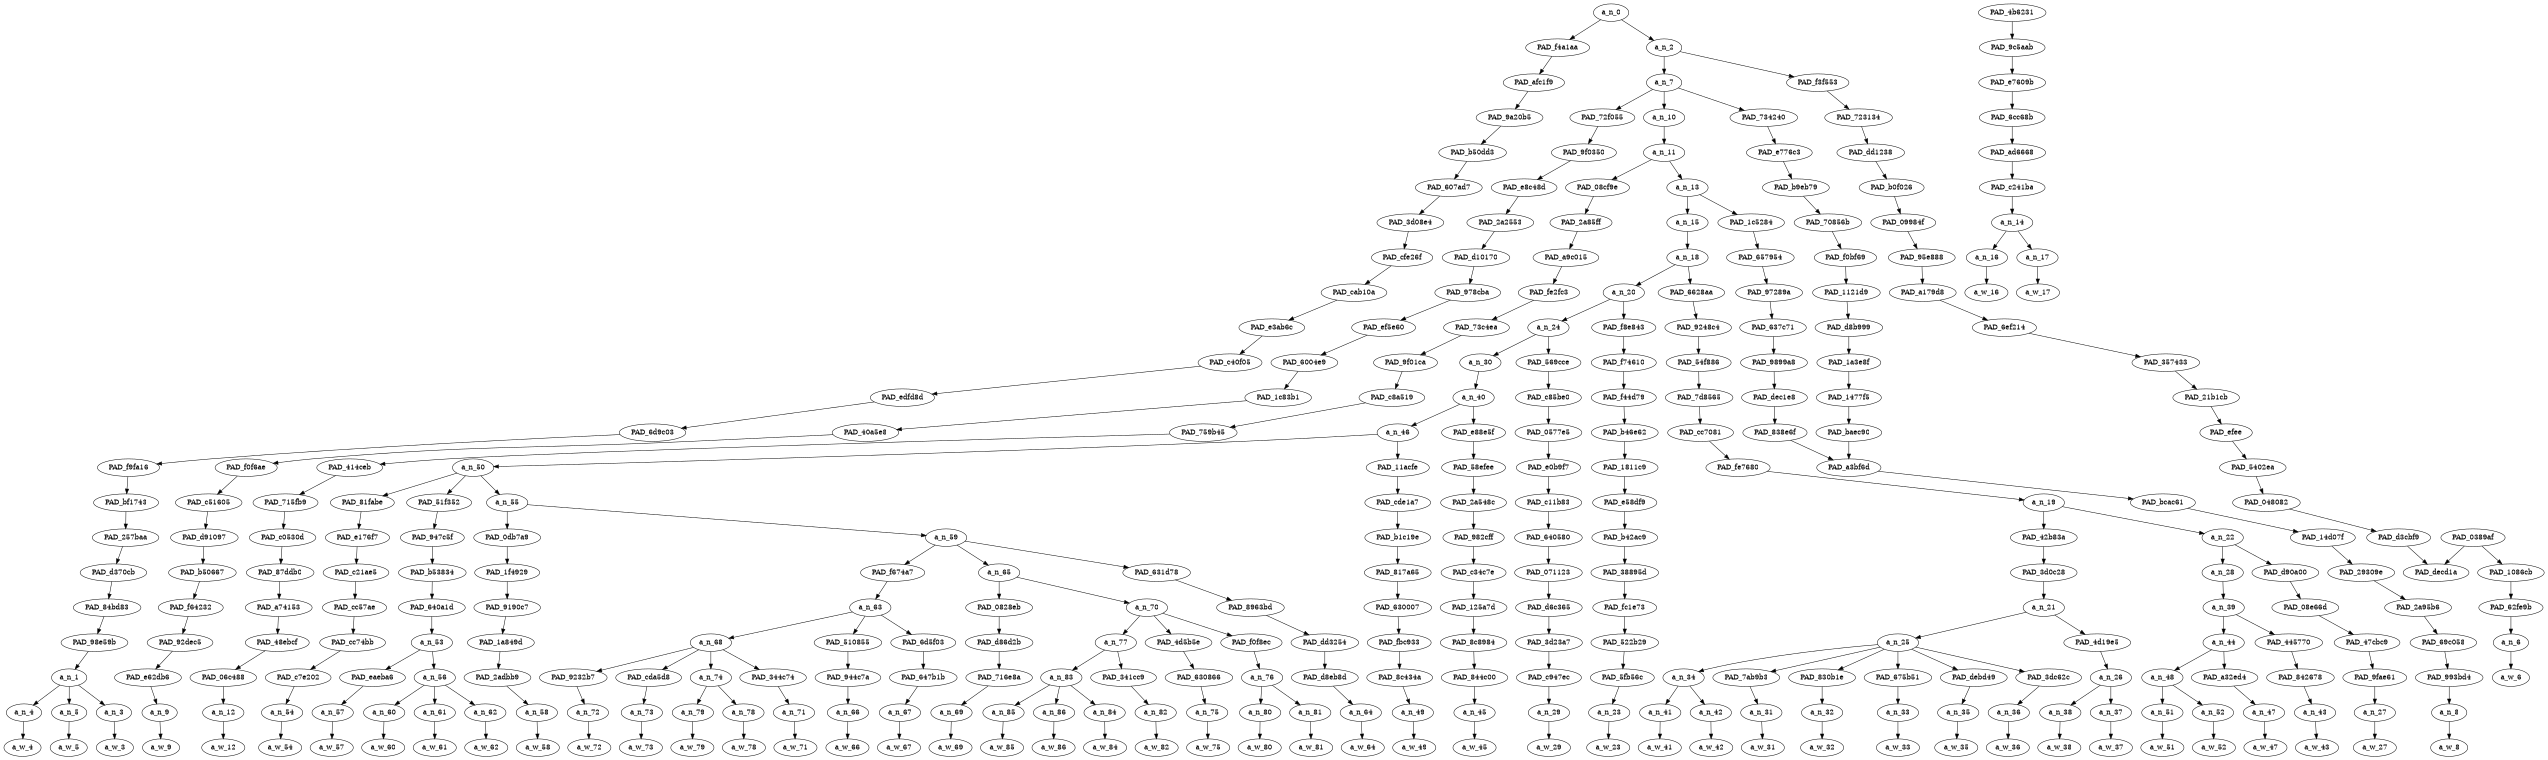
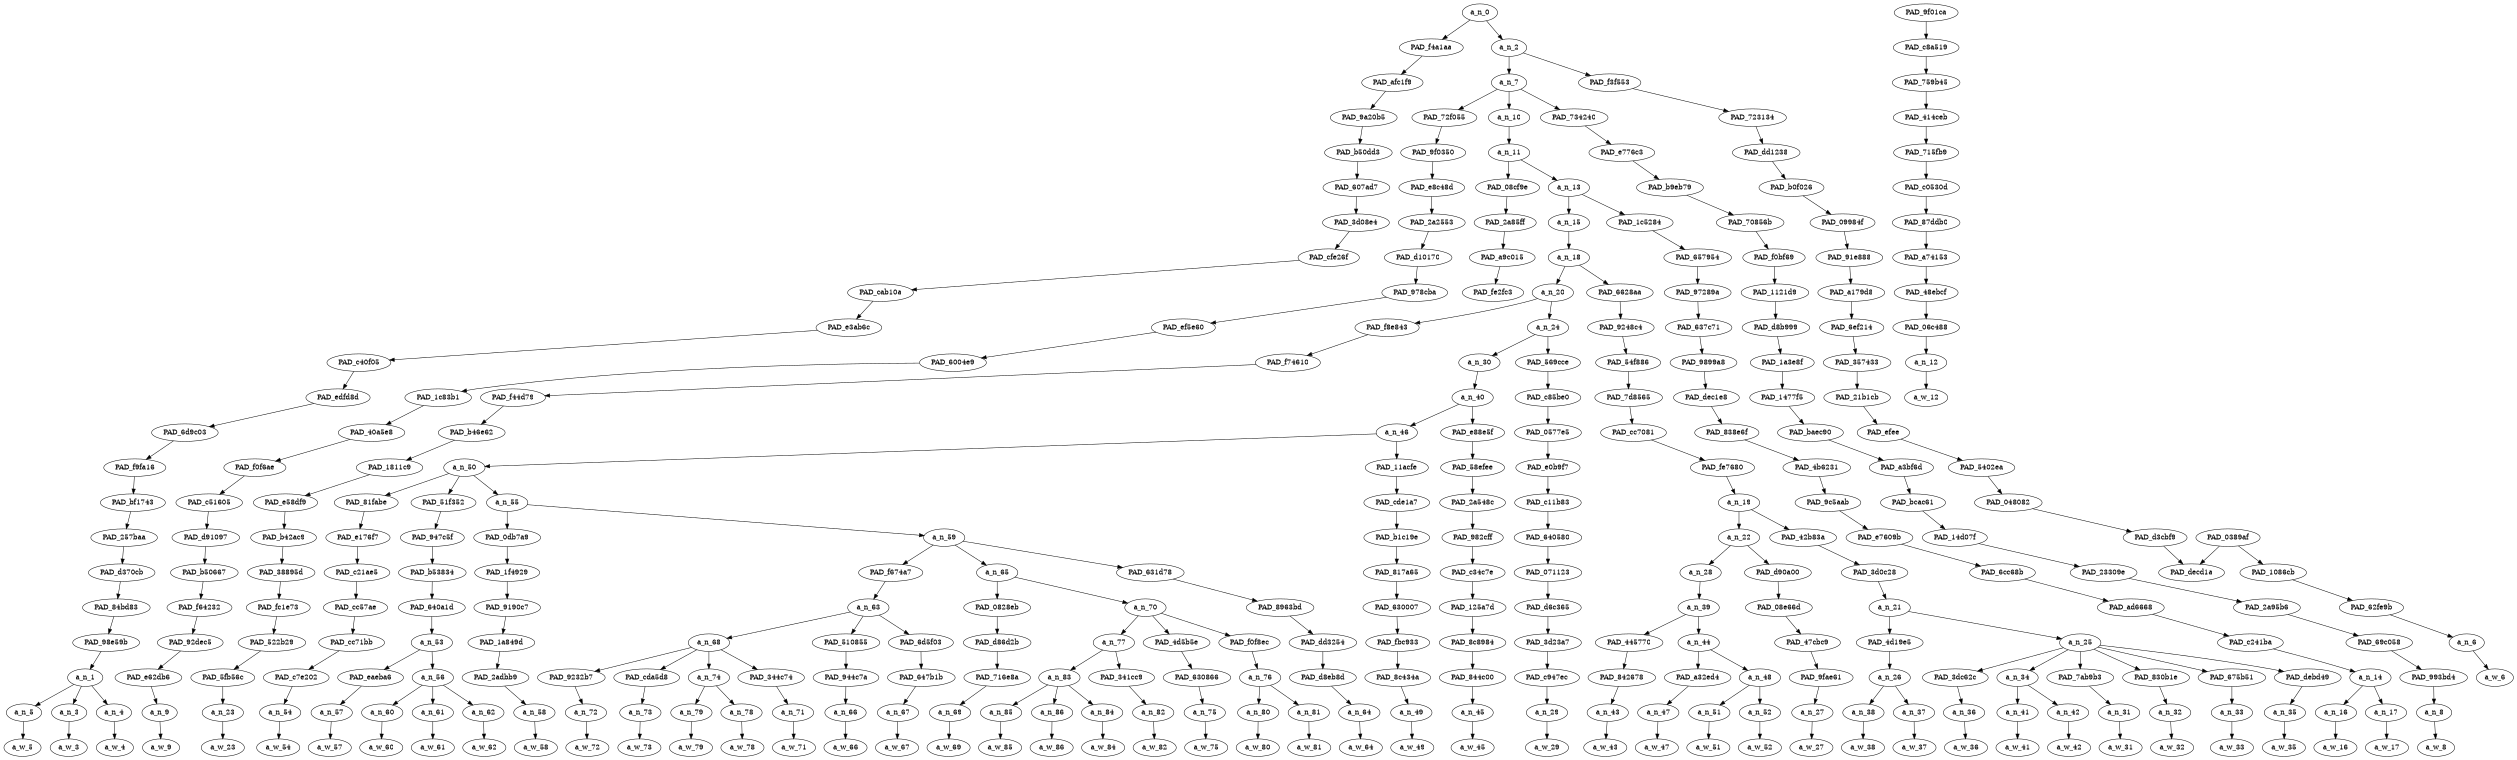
node "PAD_95e888": label "PAD_95e888" -> "PAD_91e888"
node "PAD_73c4ea": removed
edge "PAD_838e6f" -> "PAD_a3bf6d": now "PAD_838e6f" -> "PAD_4b6231"
node "PAD_29309e": label "PAD_29309e" -> "PAD_23309e"
node "PAD_cc74bb": label "PAD_cc74bb" -> "PAD_cc71bb"
